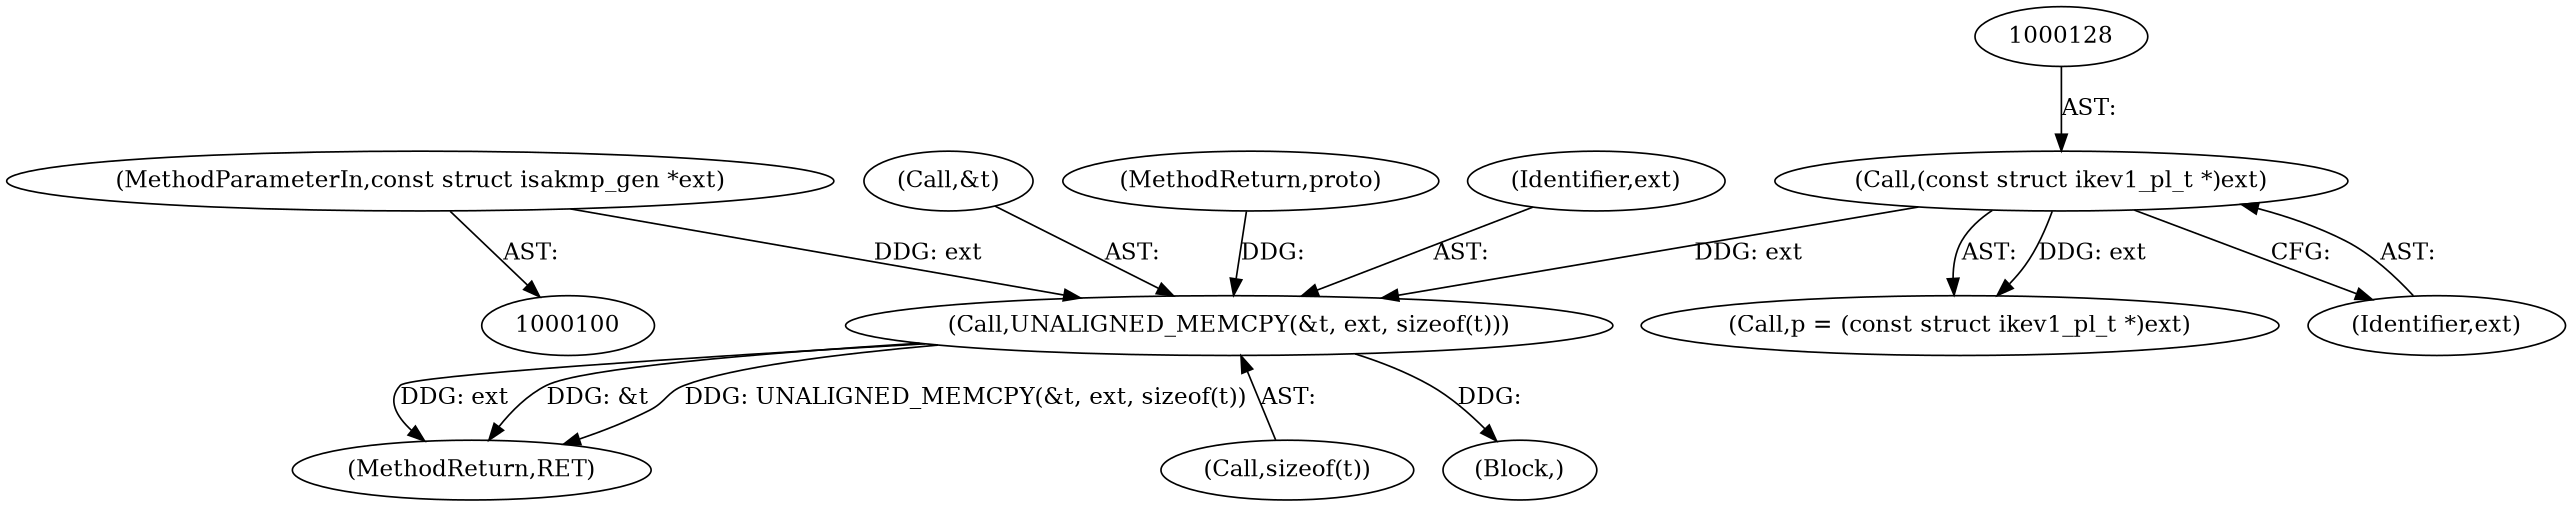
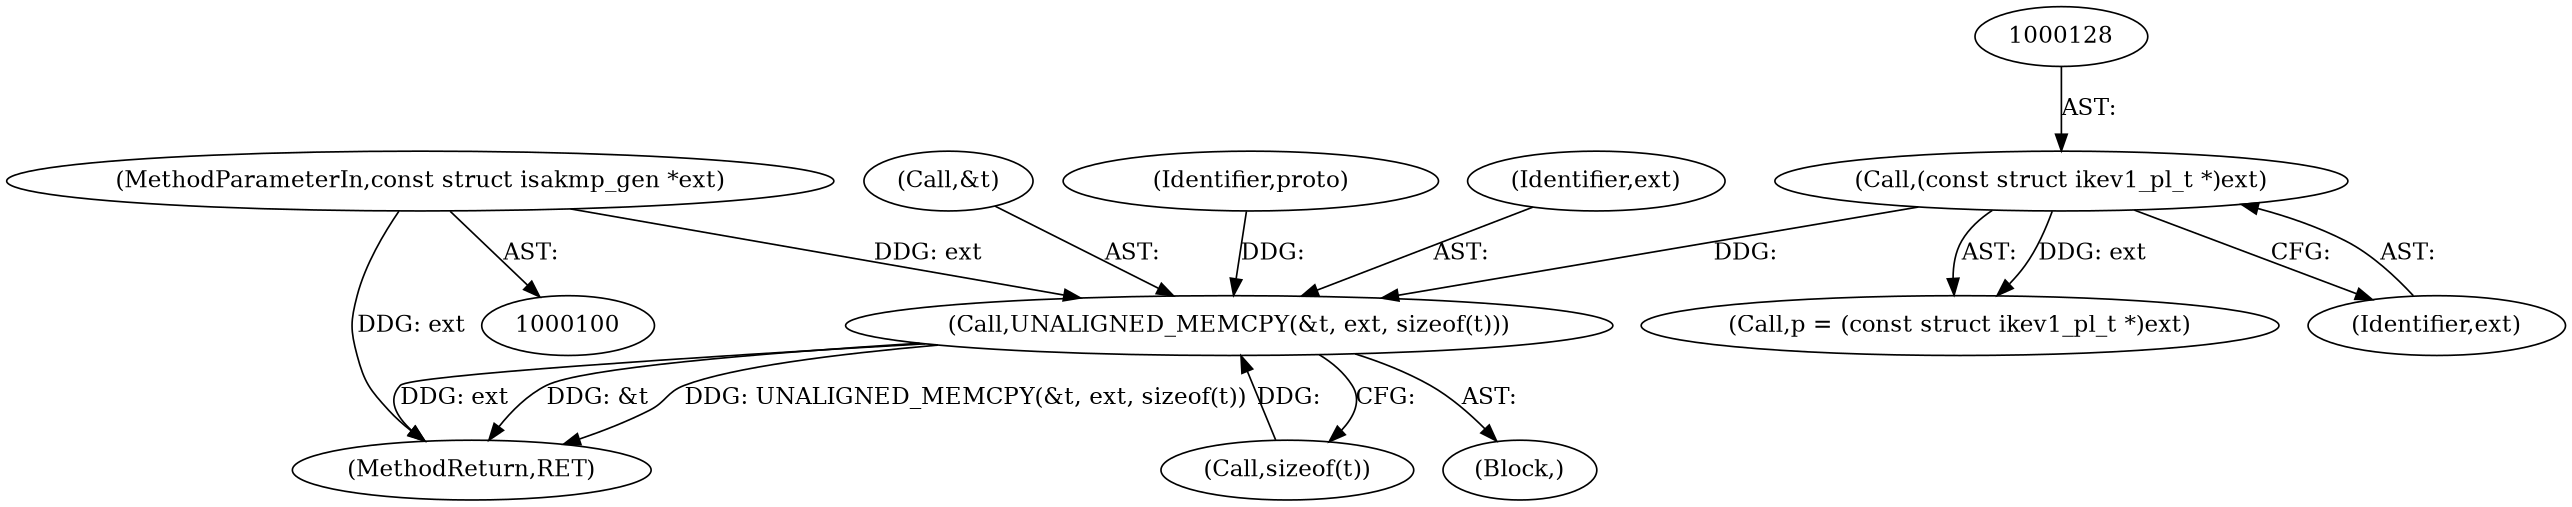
node "(MethodReturn,proto)": label "(MethodReturn,proto)" -> "(Identifier,proto)"
edge "(Call,(const struct ikev1_pl_t *)ext)" -> "(Call,UNALIGNED_MEMCPY(&t, ext, sizeof(t)))": label "DDG: ext" -> "DDG: "
edge "(MethodParameterIn,const struct isakmp_gen *ext)" -> "(MethodReturn,RET)": added, label "DDG: ext"
edge "(Call,UNALIGNED_MEMCPY(&t, ext, sizeof(t)))" -> "(Call,sizeof(t))": added, label "CFG:"
edge "(Call,sizeof(t))" -> "(Call,UNALIGNED_MEMCPY(&t, ext, sizeof(t)))": label "AST: " -> "DDG: "
edge "(Call,UNALIGNED_MEMCPY(&t, ext, sizeof(t)))" -> "(Block,)": label "DDG: " -> "AST: "
